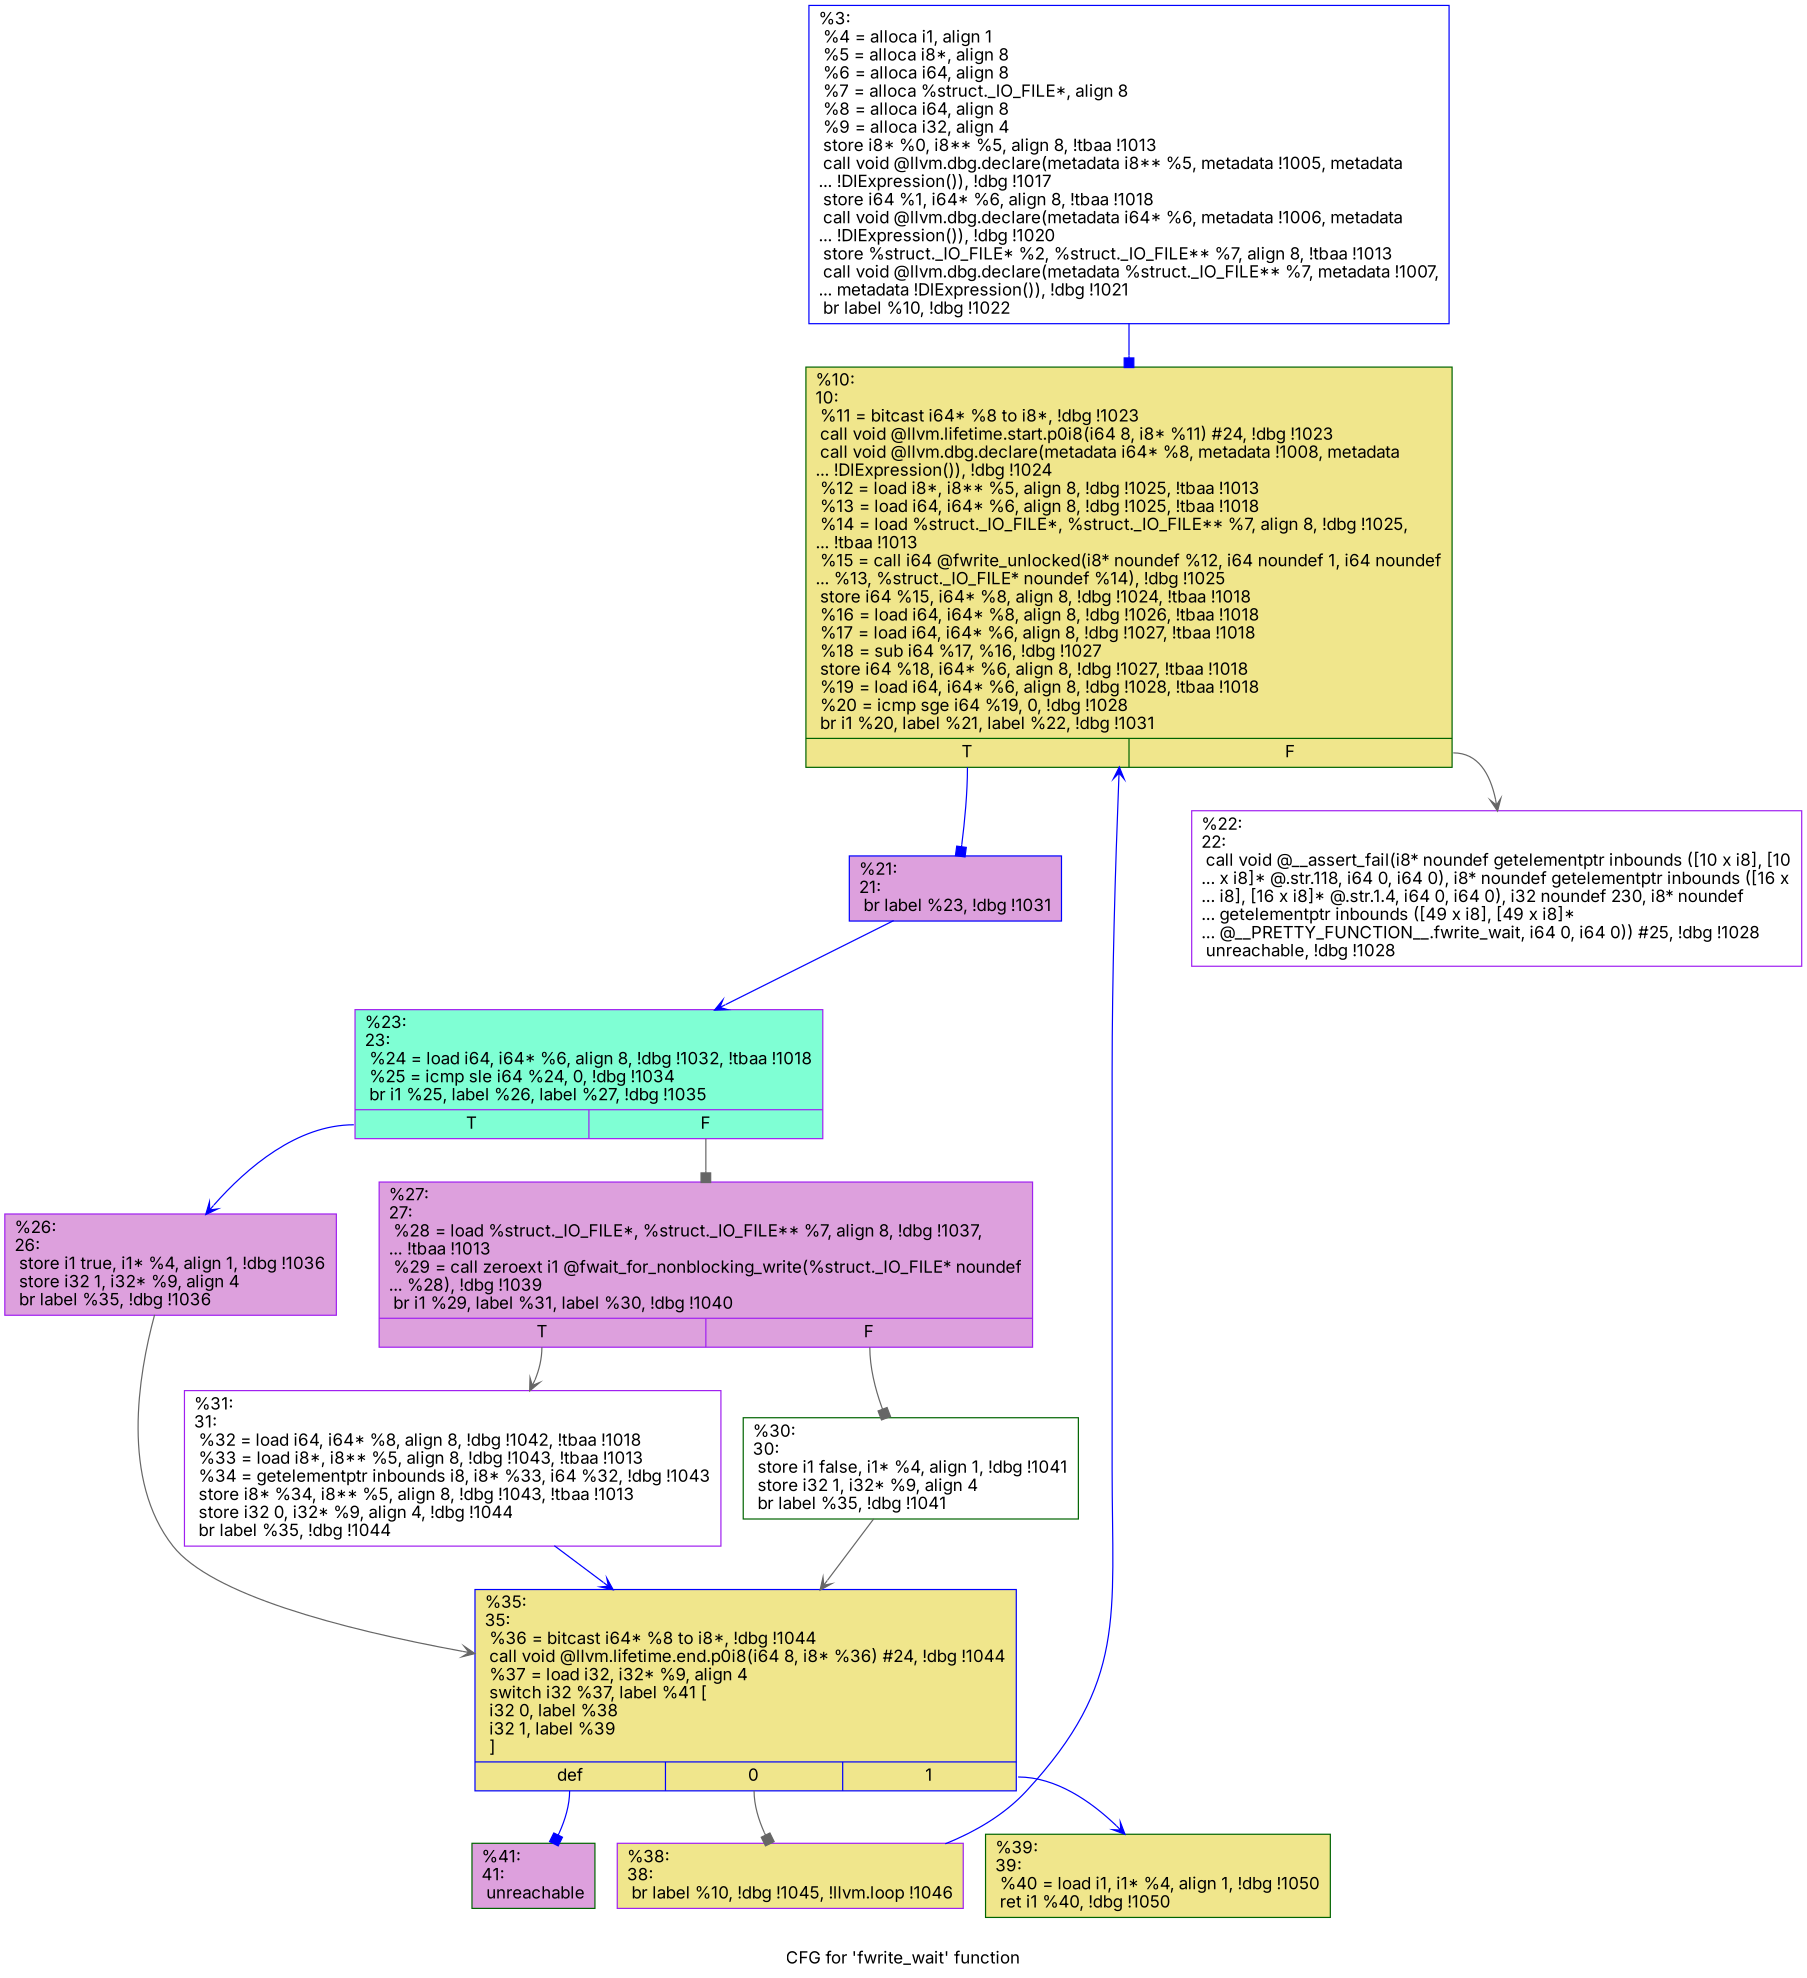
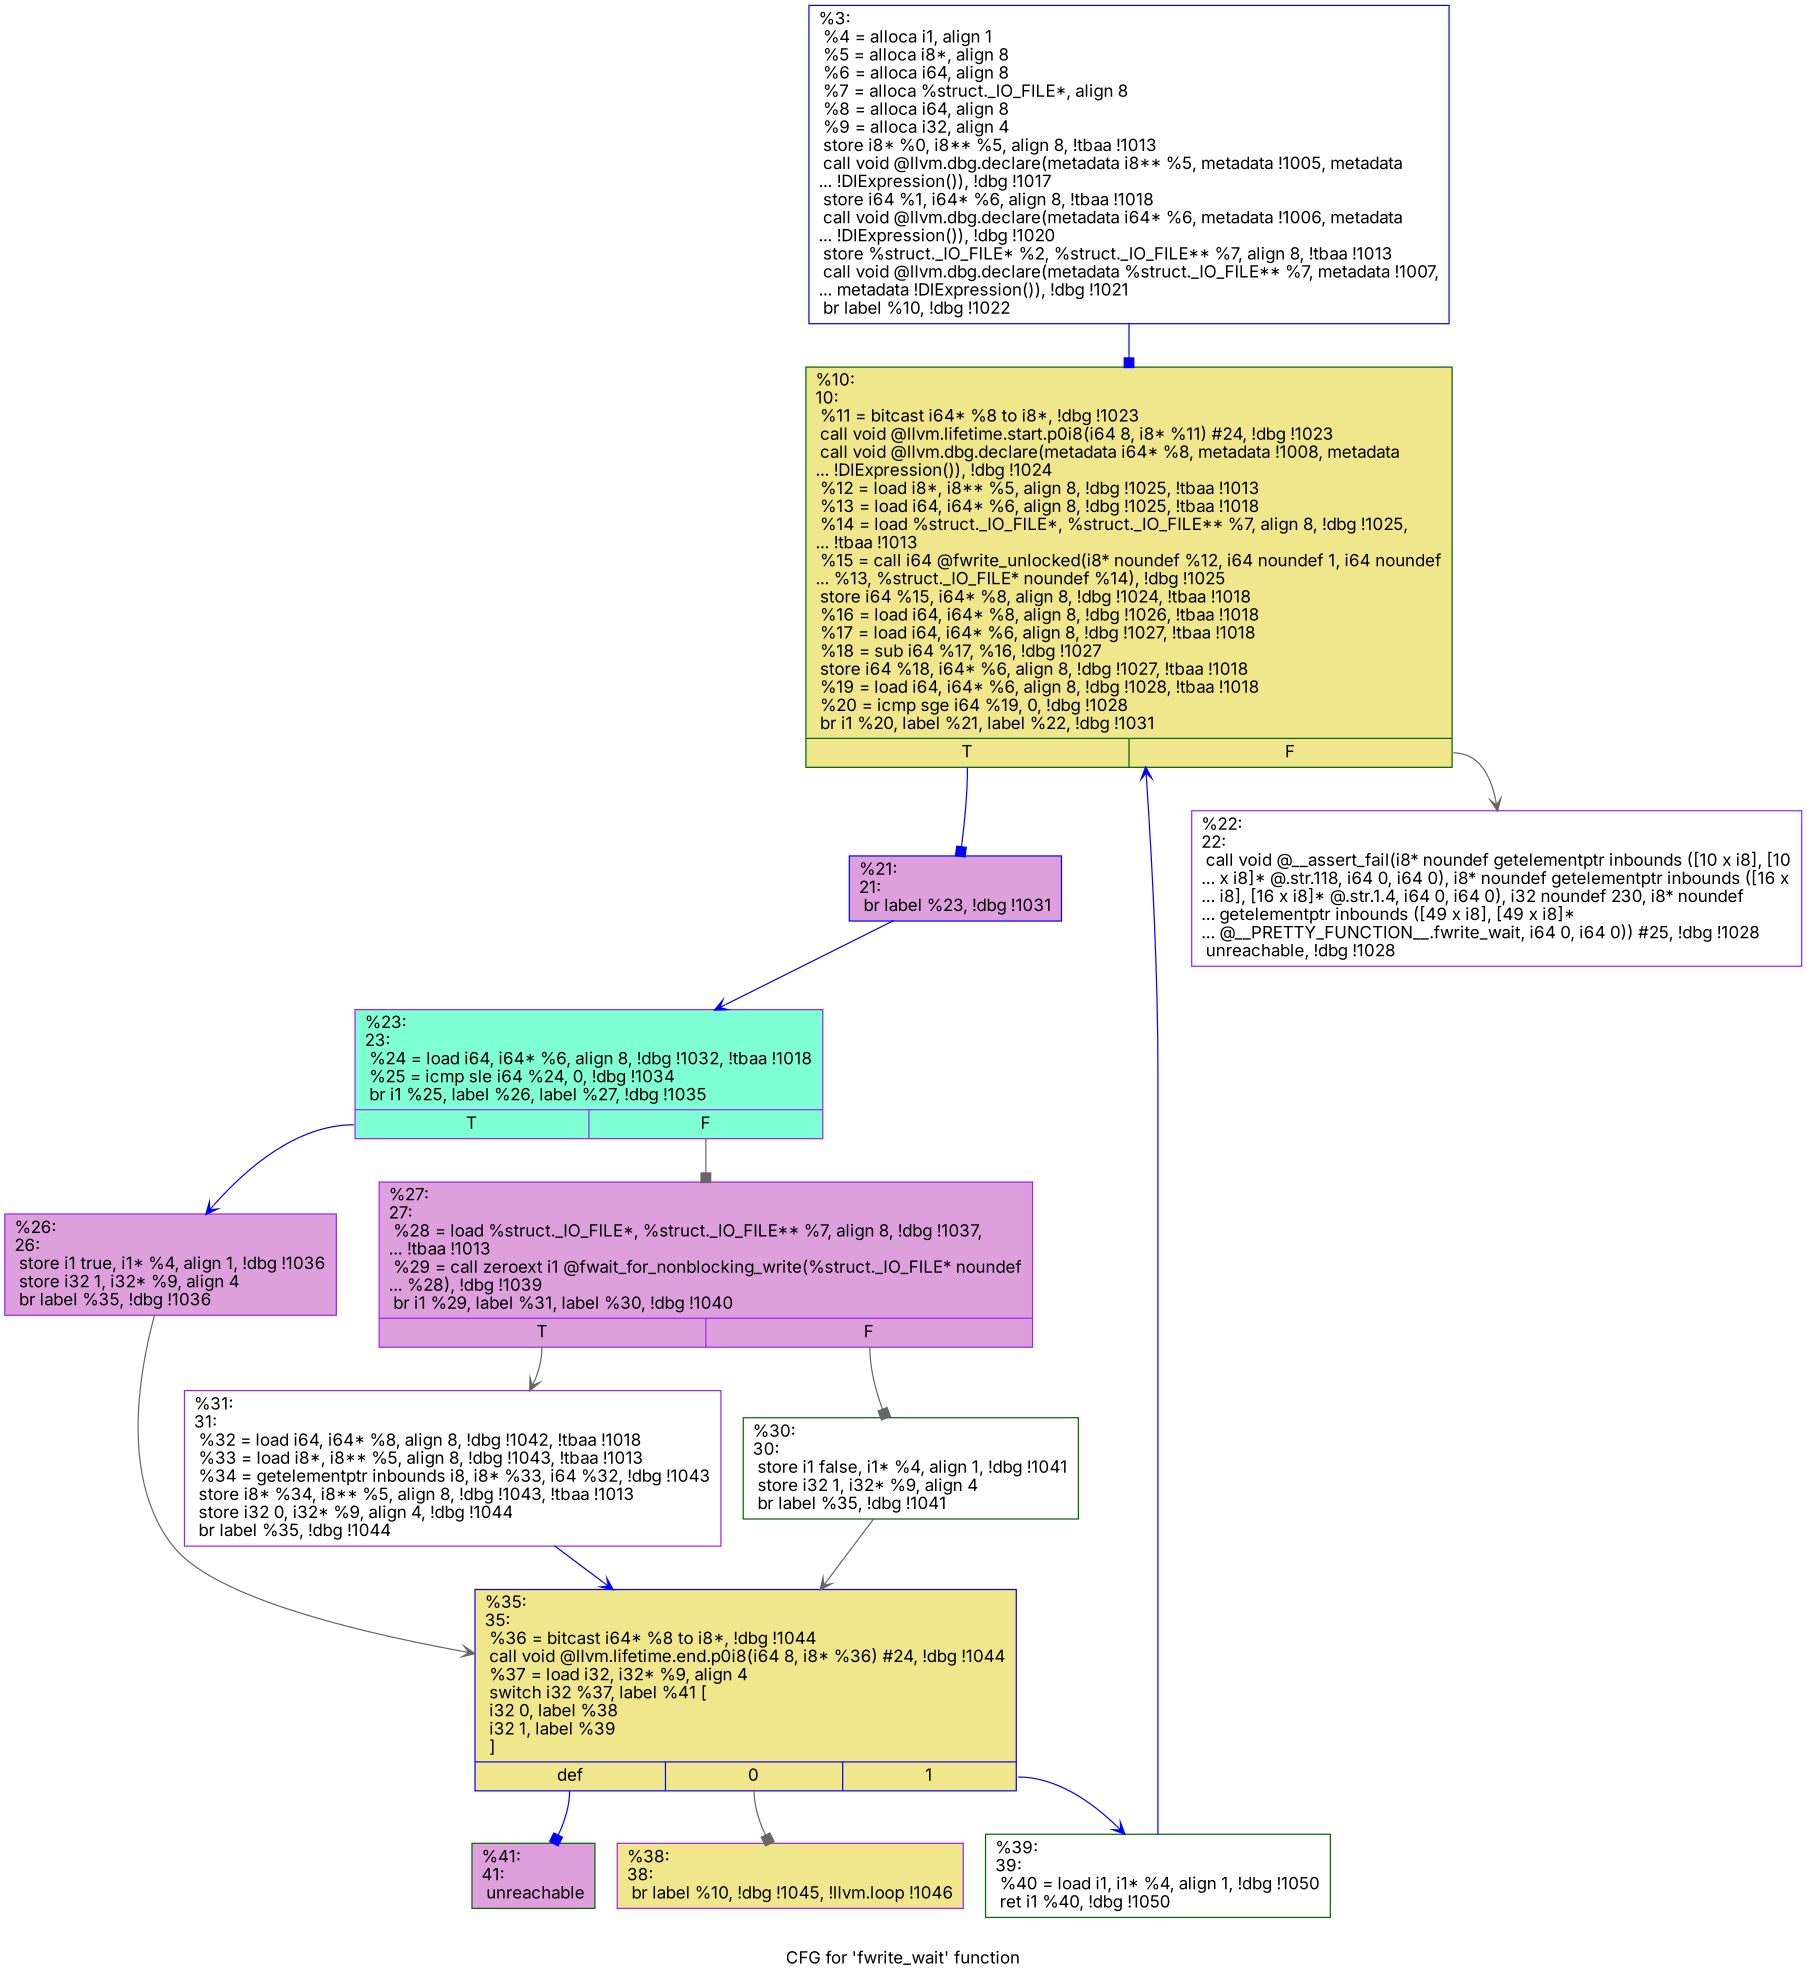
edge "%38:" -> "%10:": now "%39:" -> "%10:"
node "%39:": fillcolor khaki -> white
